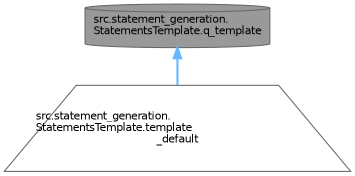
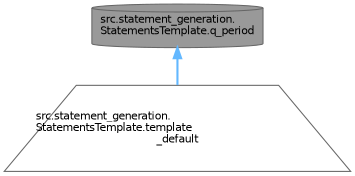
node "src.statement_generation. StatementsTemplate.q_template": label "src.statement_generation. StatementsTemplate.q_template" -> "src.statement_generation. StatementsTemplate.q_period"
